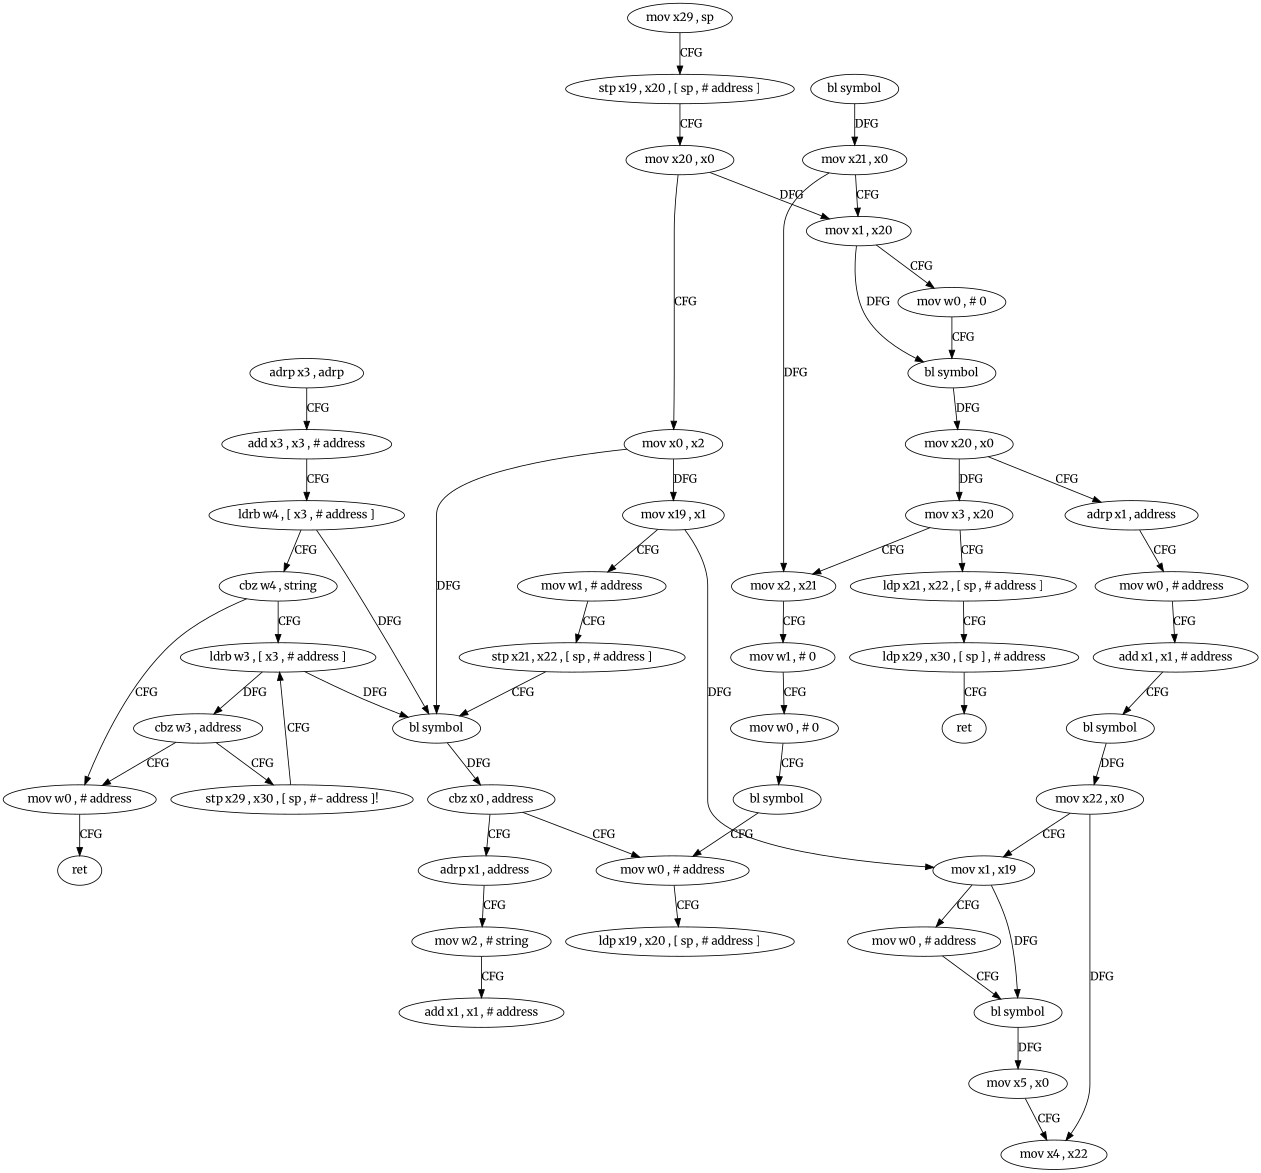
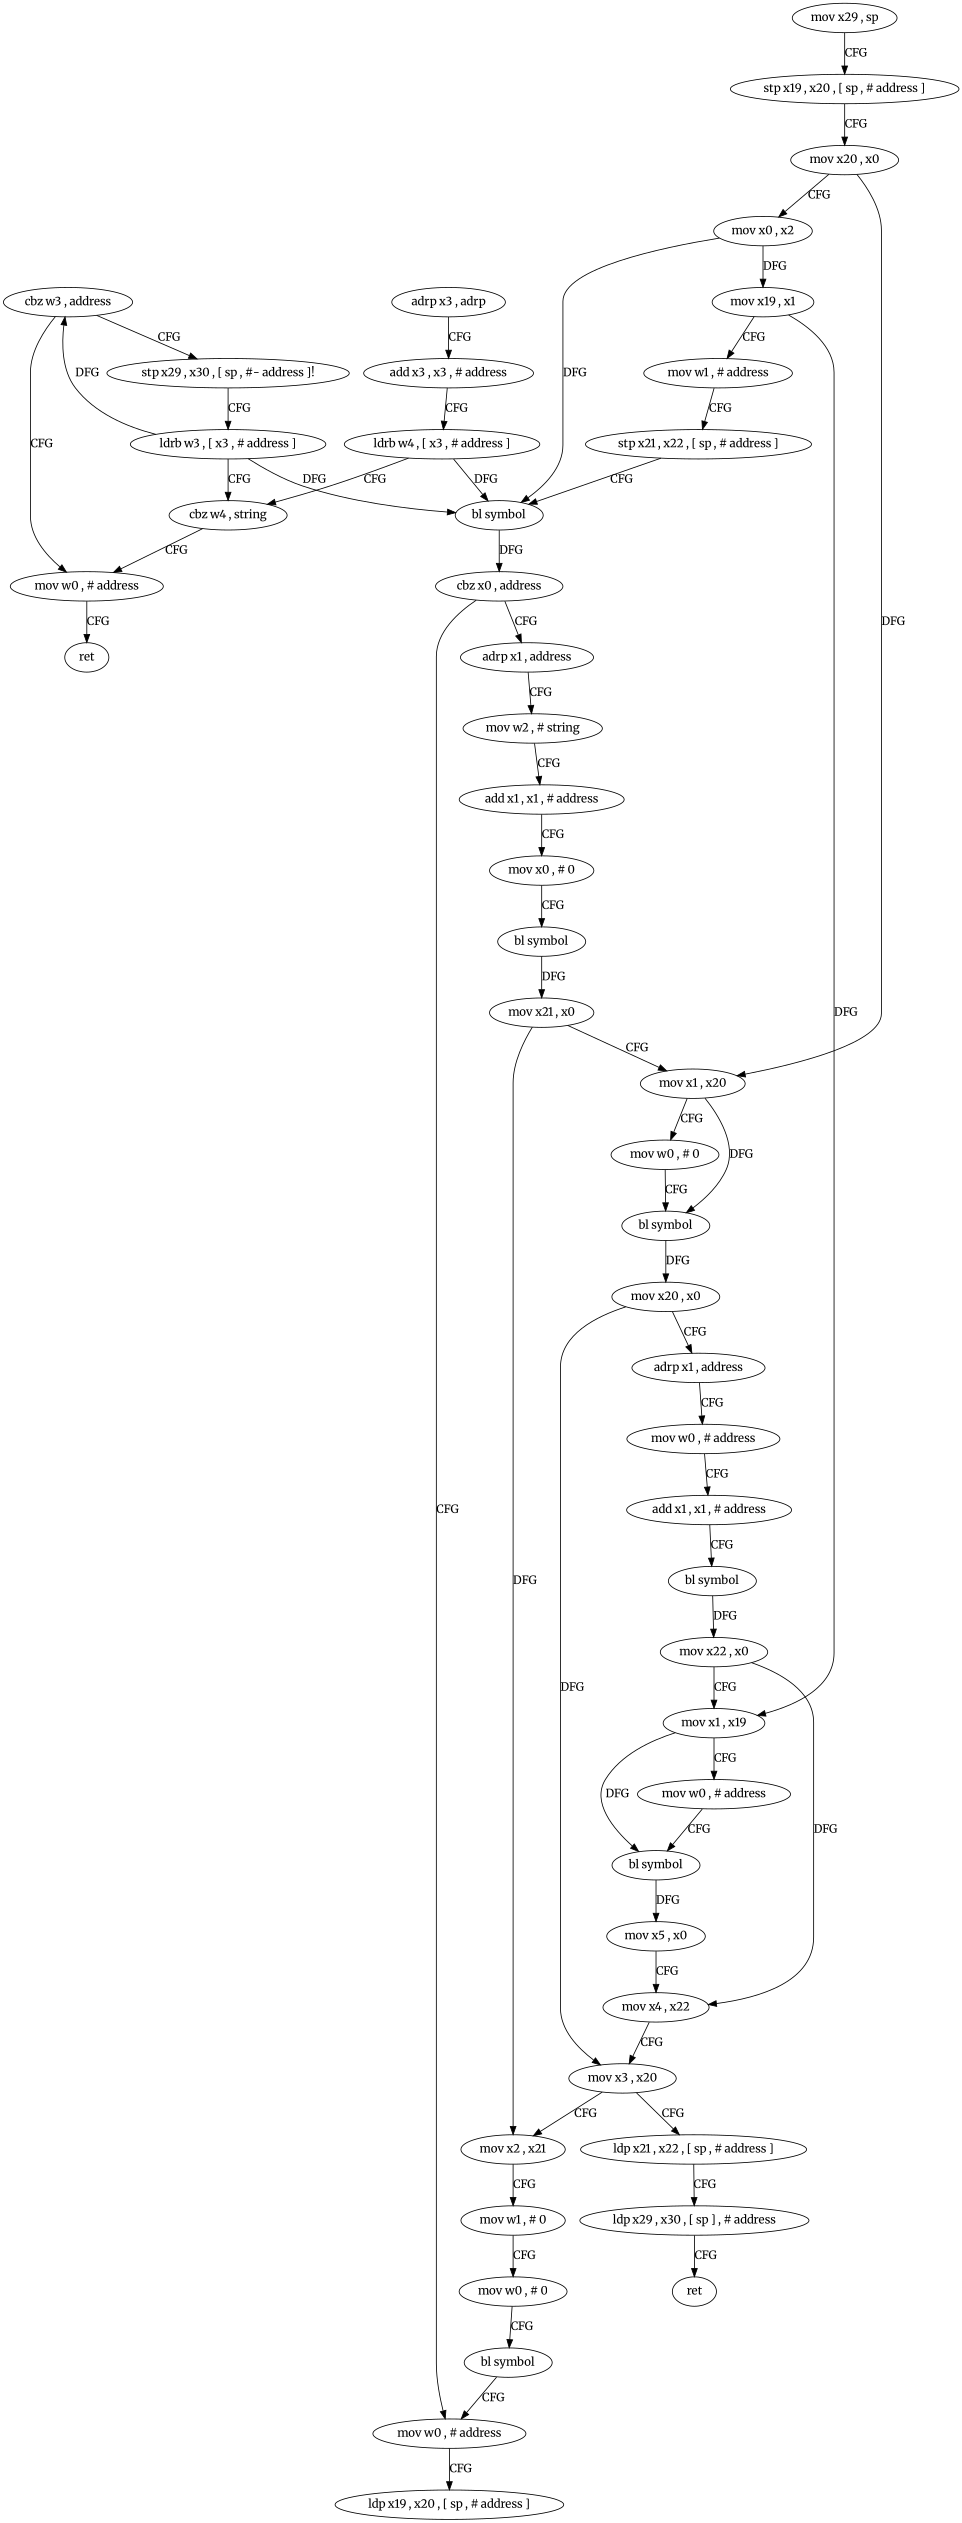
edge "cbz w4 , string" -> "ldrb w3 , [ x3 , # address ]": reversed
node "mov x0 , # 0": added
edge "mov x4 , x22" -> "mov x3 , x20": added, label "CFG"
